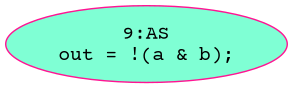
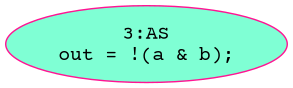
node "9:AS out = !(a & b);": label "9:AS out = !(a & b);" -> "3:AS out = !(a & b);"
